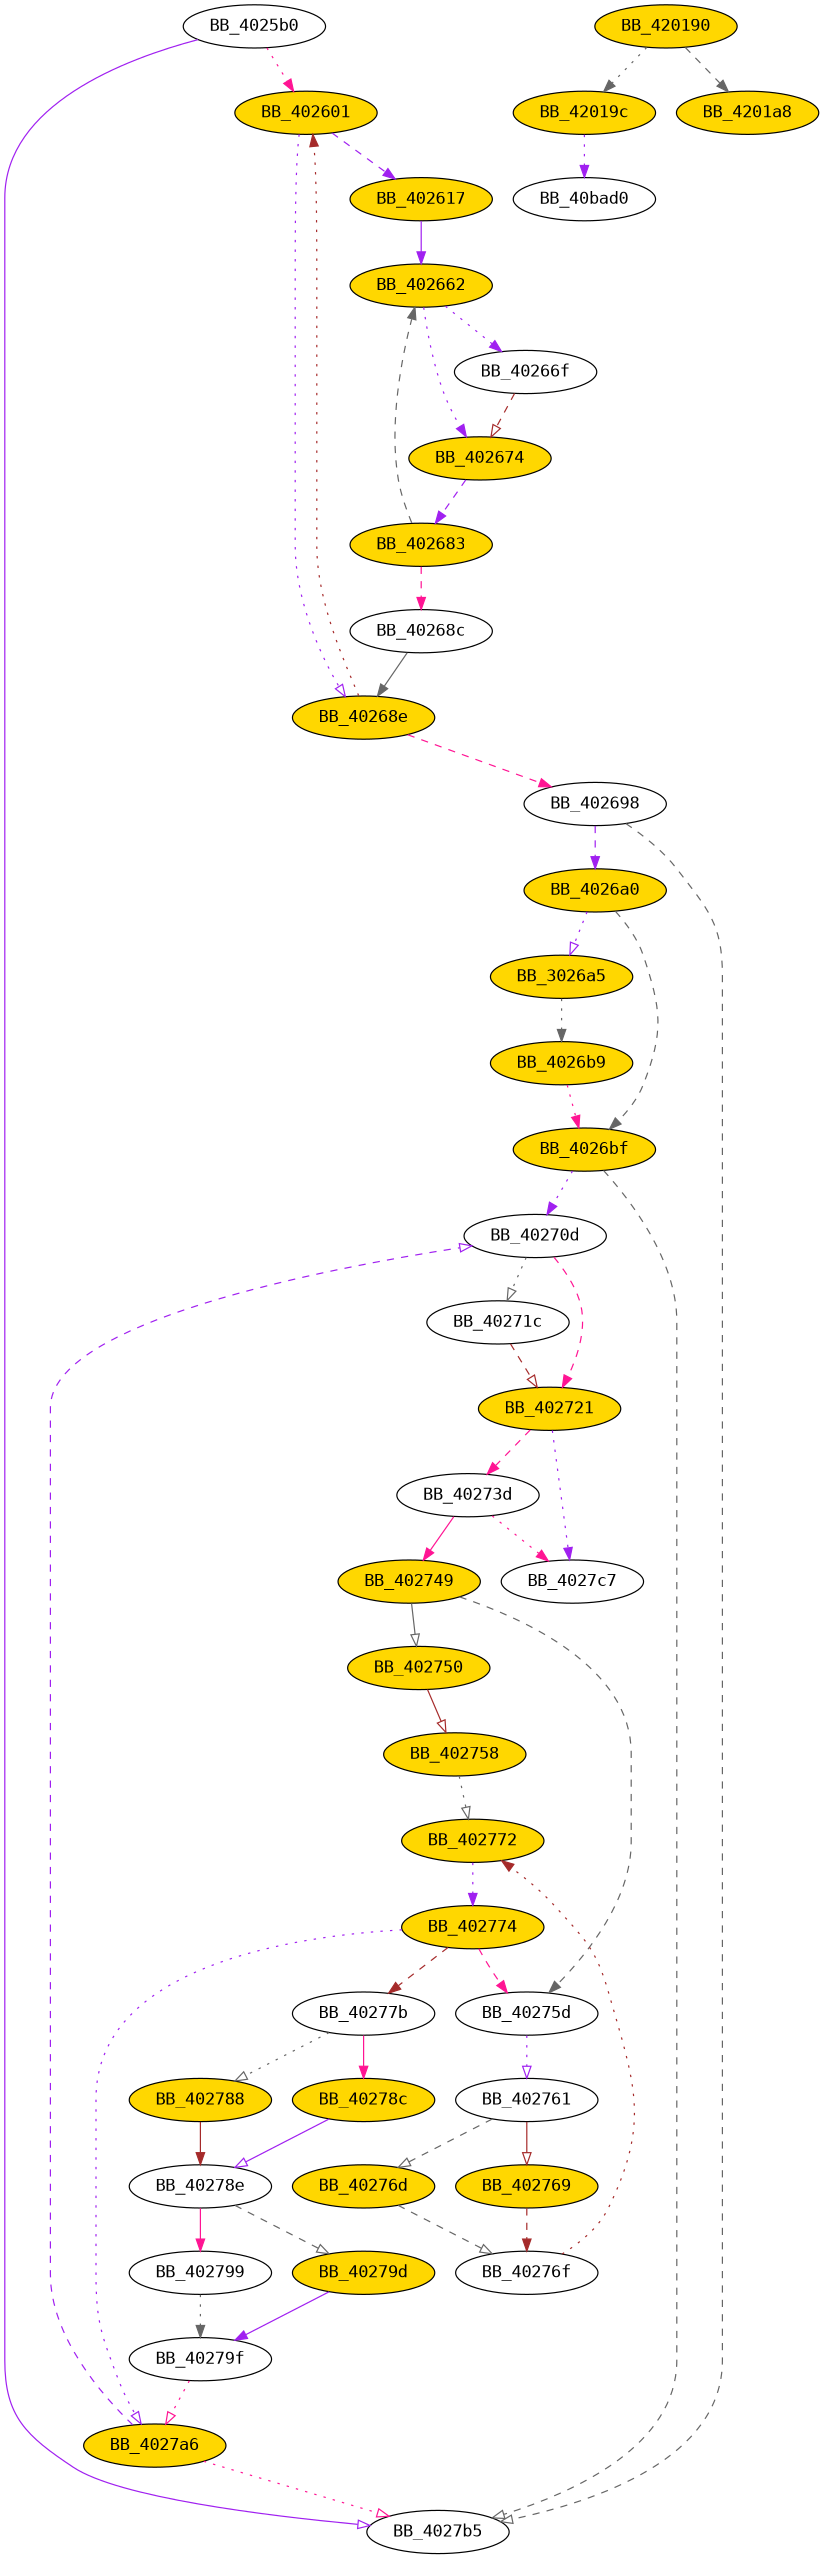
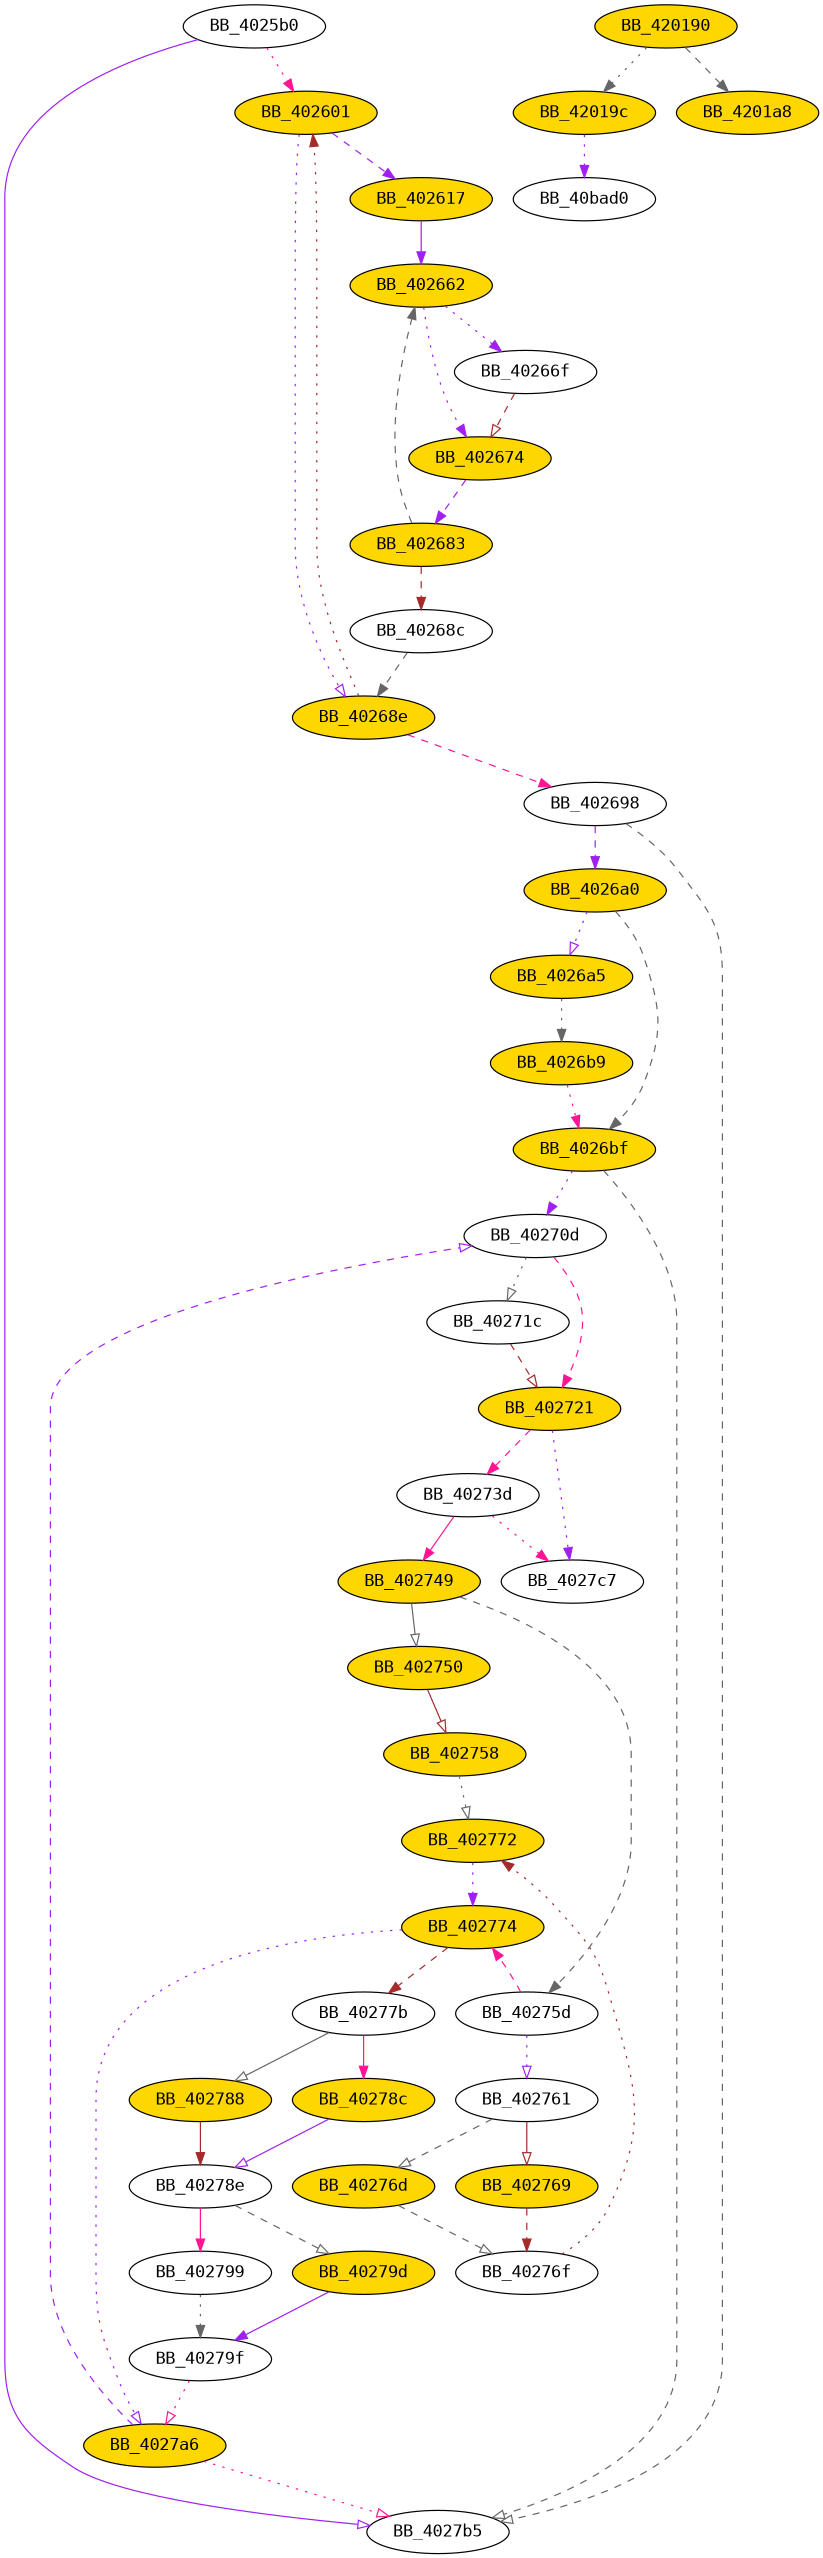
edge "BB_402683" -> "BB_40268c": color deeppink -> brown
edge "BB_40268c" -> "BB_40268e": style solid -> dashed
node "BB_3026a5": label "BB_3026a5" -> "BB_4026a5"
edge "BB_402774" -> "BB_40275d": reversed
edge "BB_40277b" -> "BB_402788": style dotted -> solid
